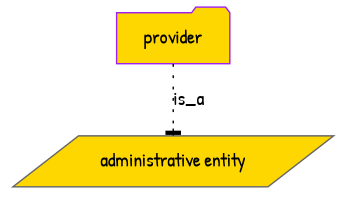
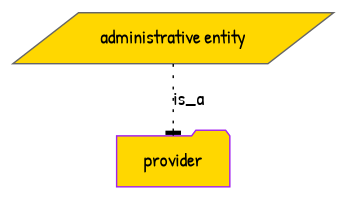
edge "provider" -> "administrative entity": reversed
